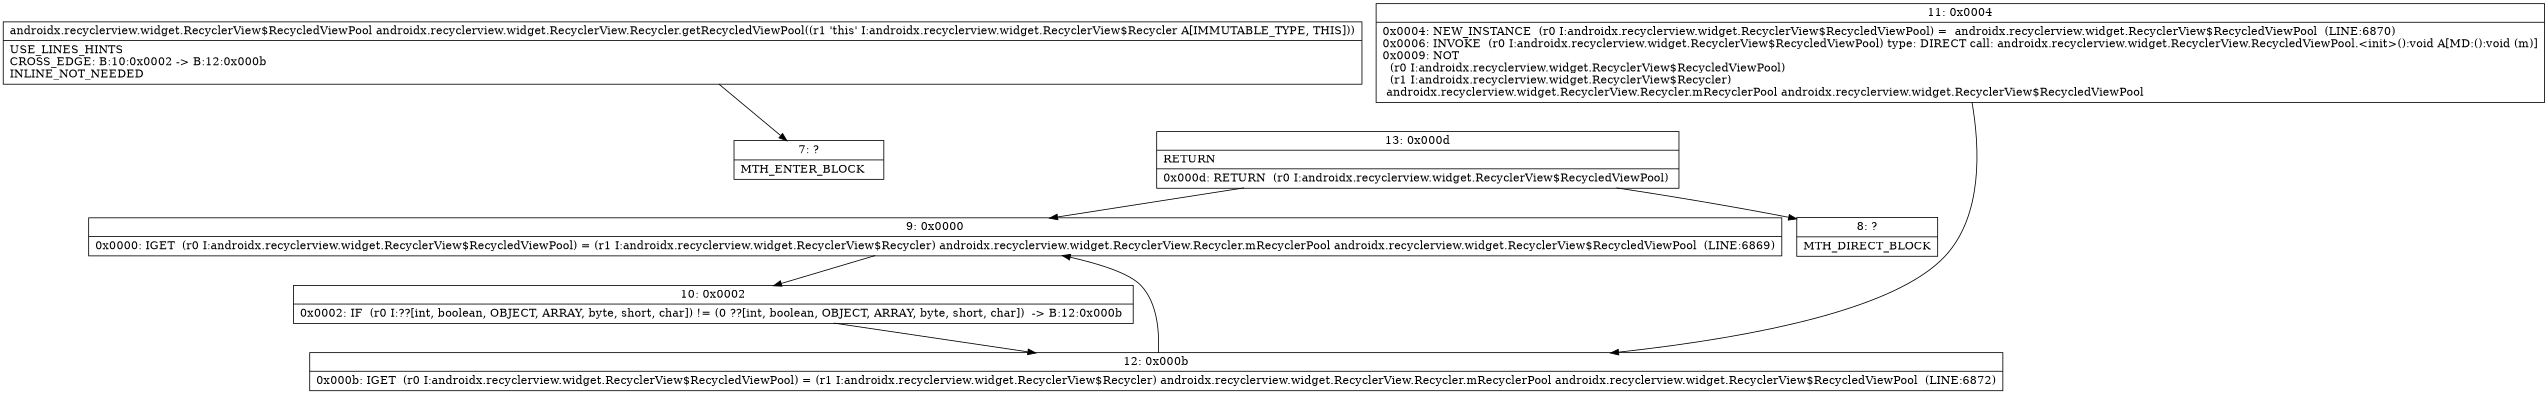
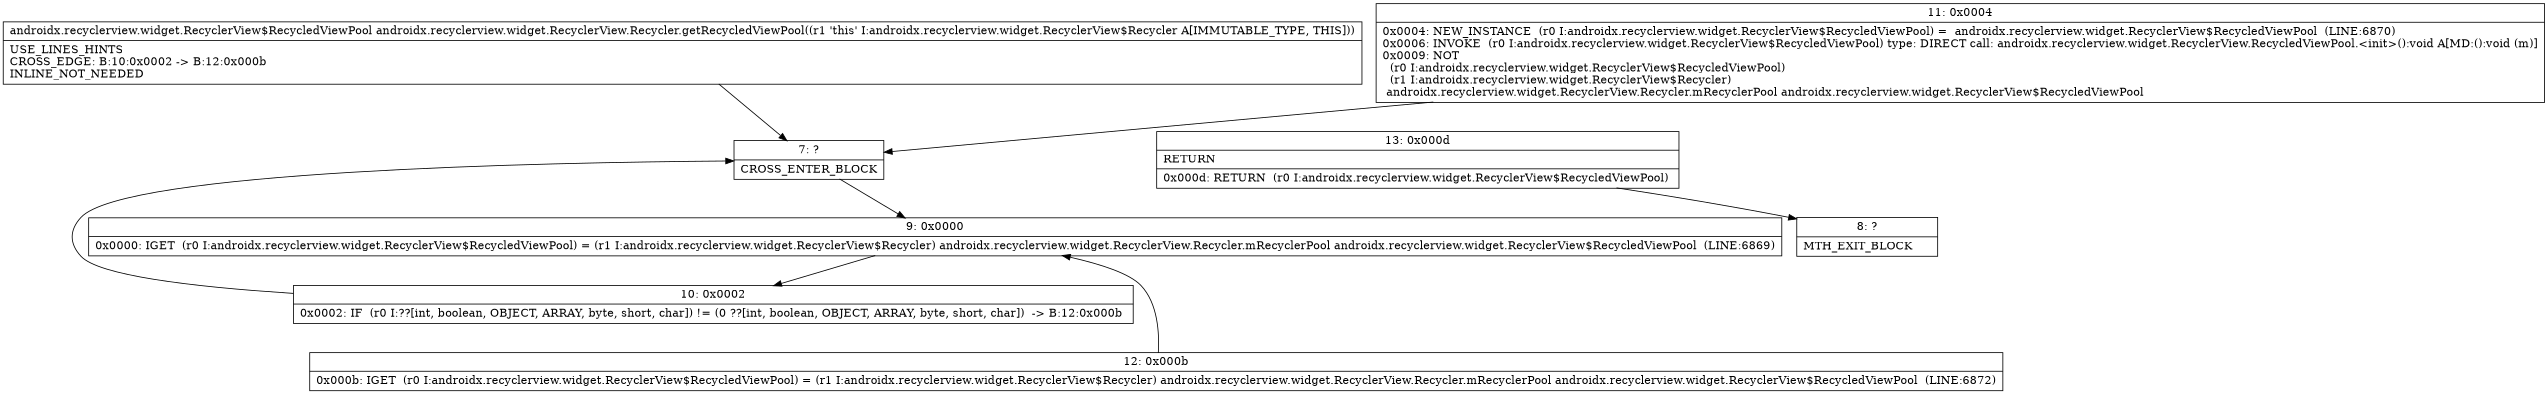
node "7: ?": text "MTH_ENTER_BLOCK" -> "CROSS_ENTER_BLOCK"
edge "13: 0x000d" -> "9: 0x0000": now "7: ?" -> "9: 0x0000"
node "8: ?": text "MTH_DIRECT_BLOCK" -> "MTH_EXIT_BLOCK"
edge "11: 0x0004" -> "12: 0x000b": now "11: 0x0004" -> "7: ?"
edge "10: 0x0002" -> "12: 0x000b": now "10: 0x0002" -> "7: ?"
